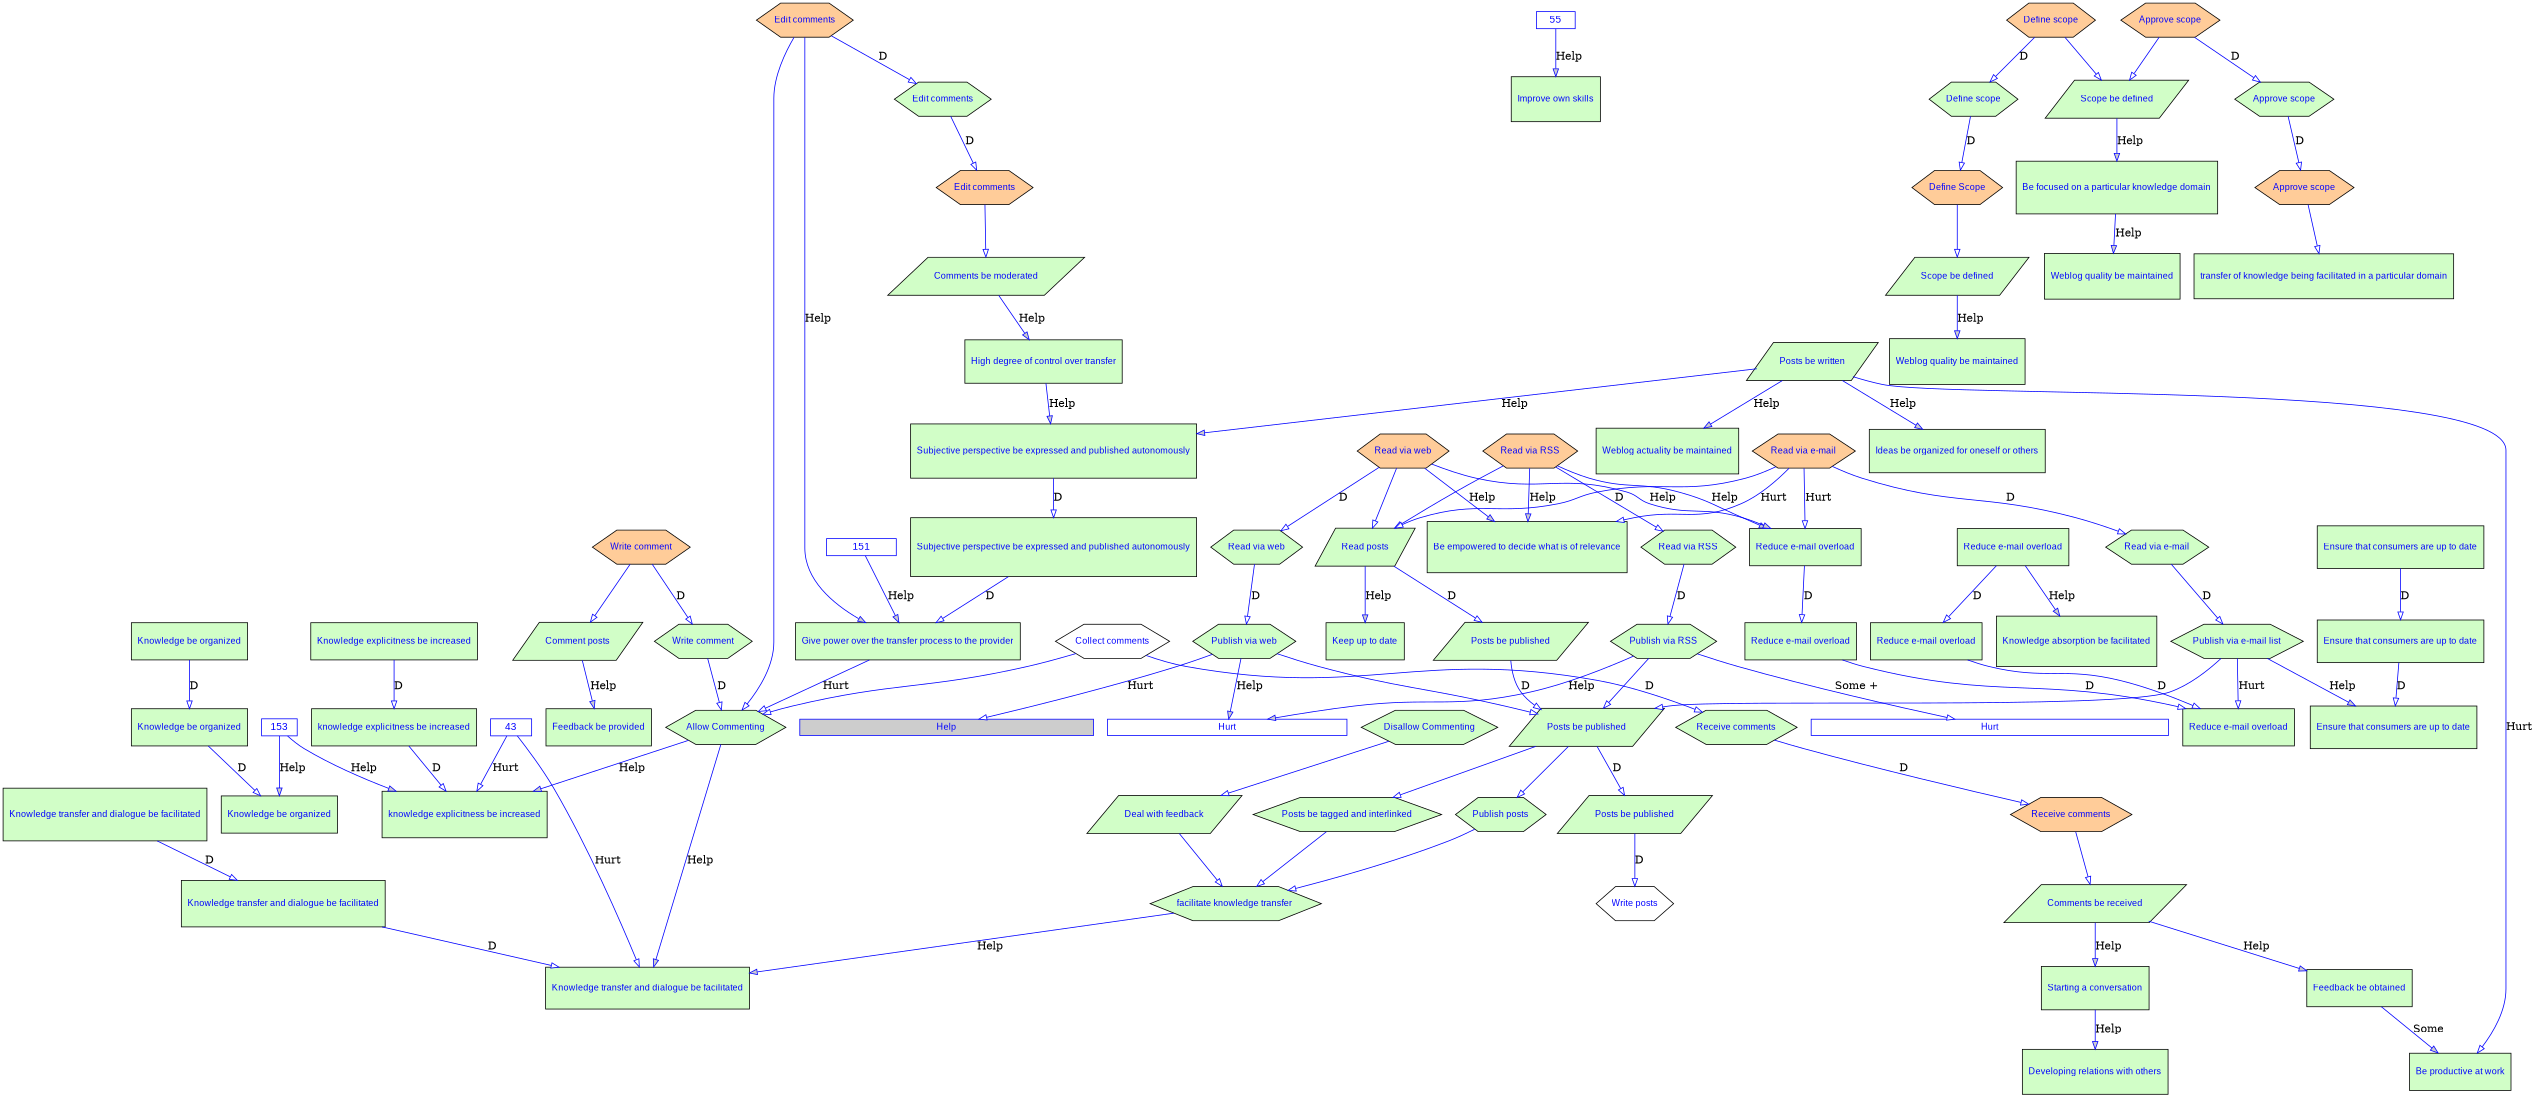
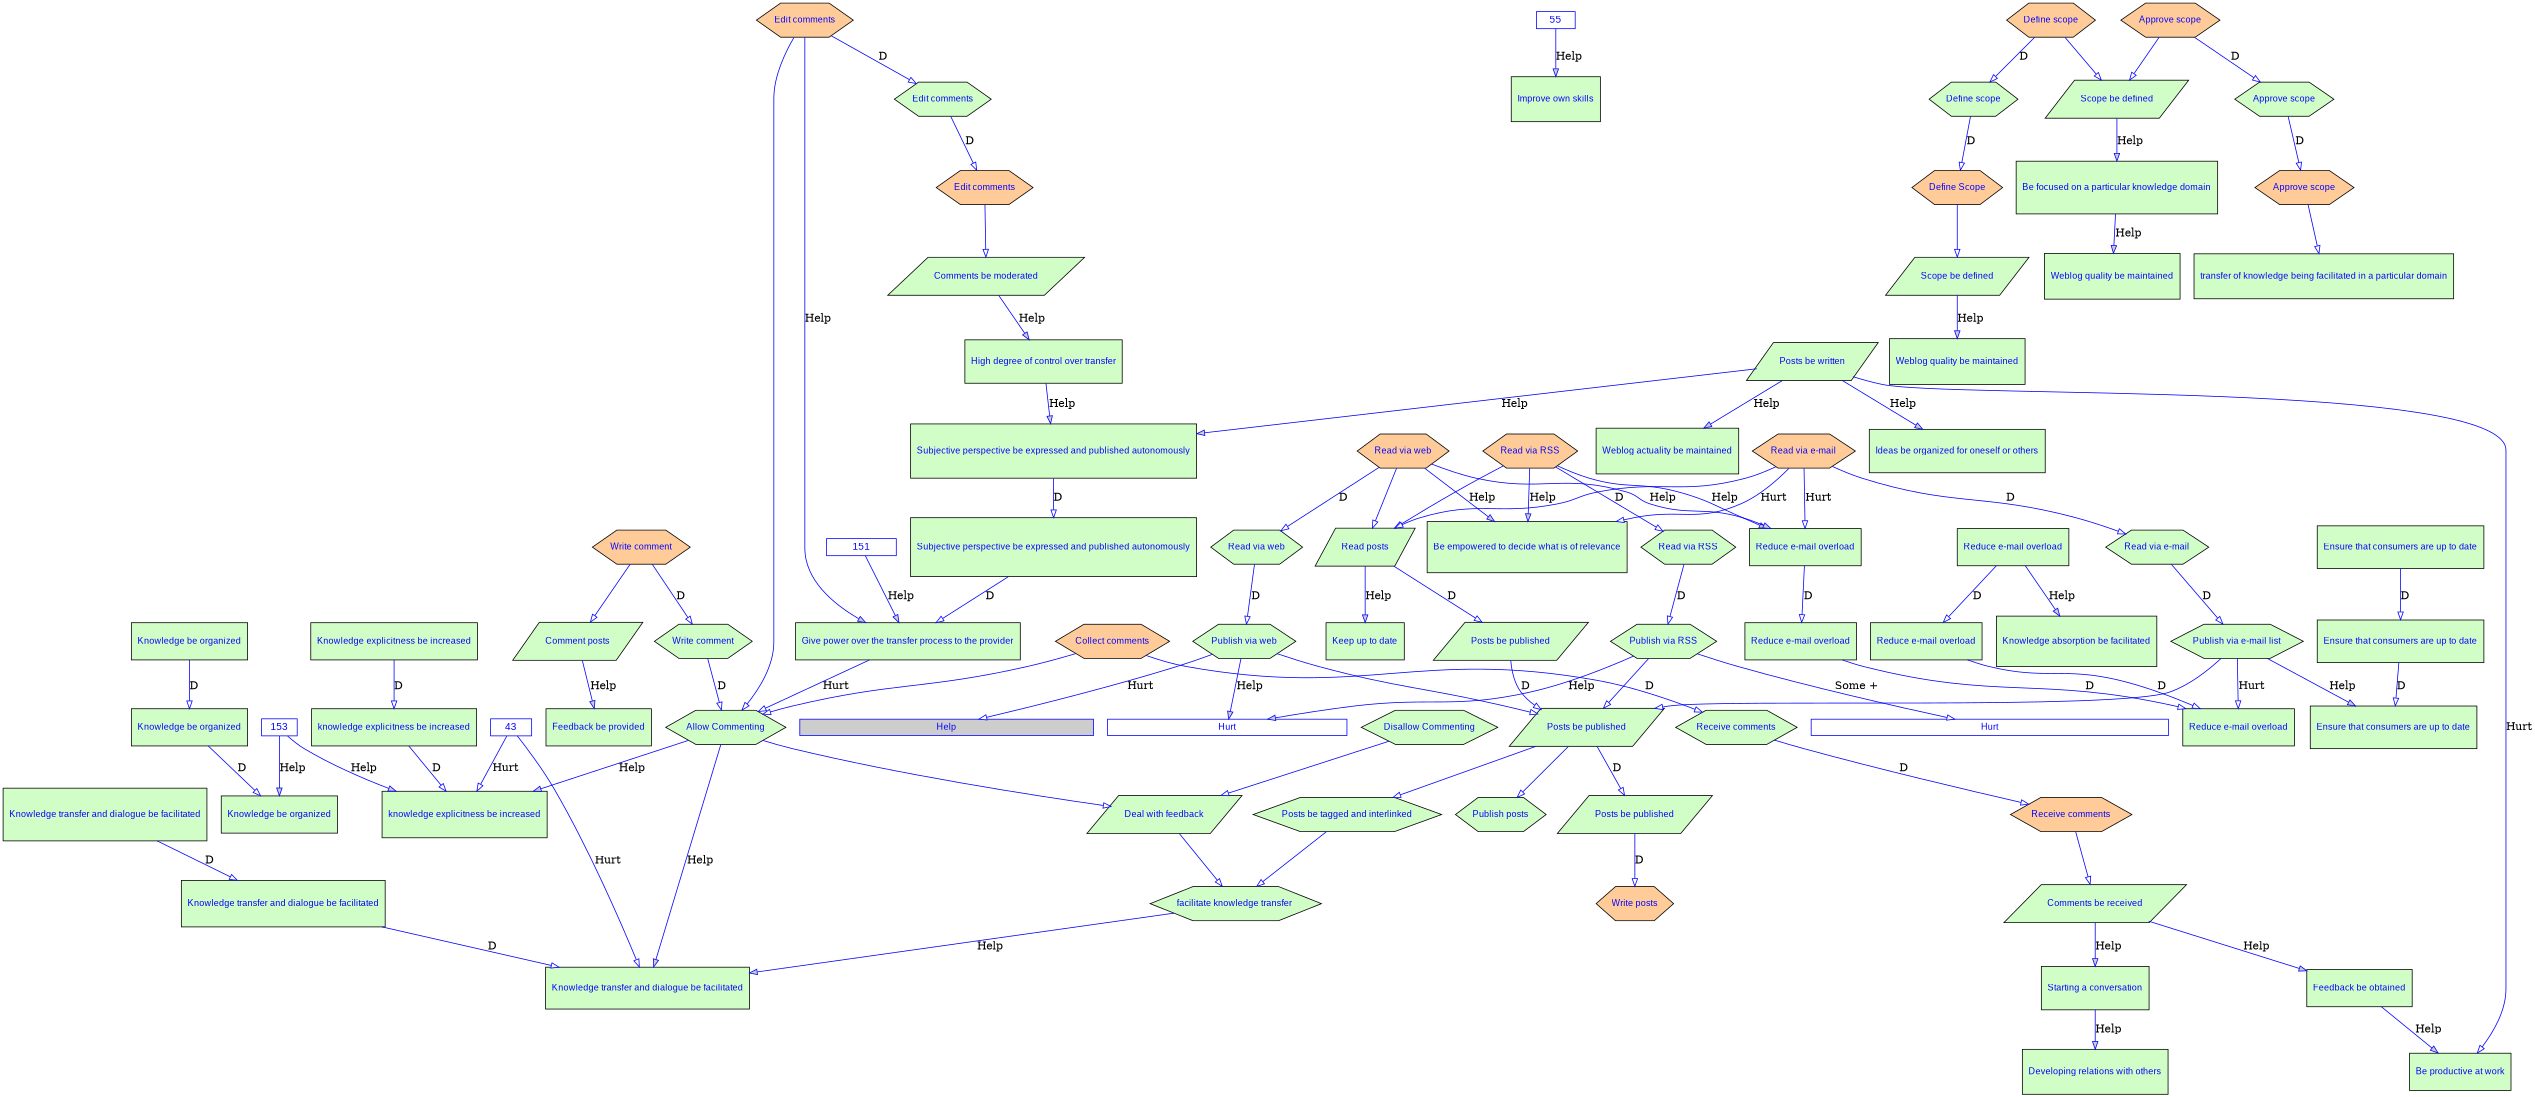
node "Collect comments": fillcolor #ffffff -> #ffcc99
edge "Allow Commenting" -> "Deal with feedback": added
edge "Publish posts" -> "facilitate knowledge transfer": removed
node "Write posts": fillcolor #ffffff -> #ffcc99
edge "Feedback be obtained" -> "Be productive at work": label "Some" -> "Help"
